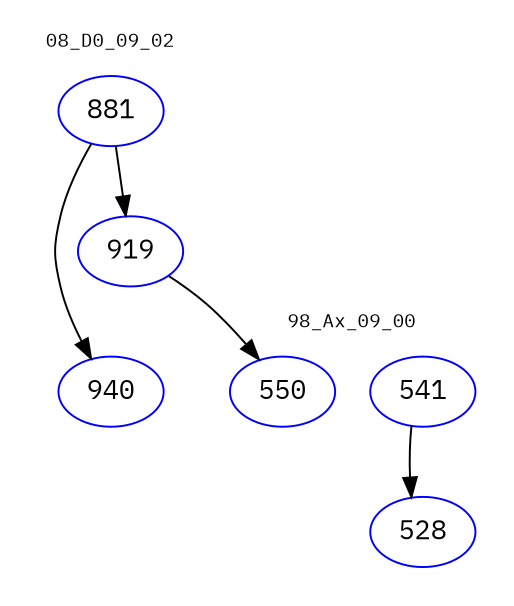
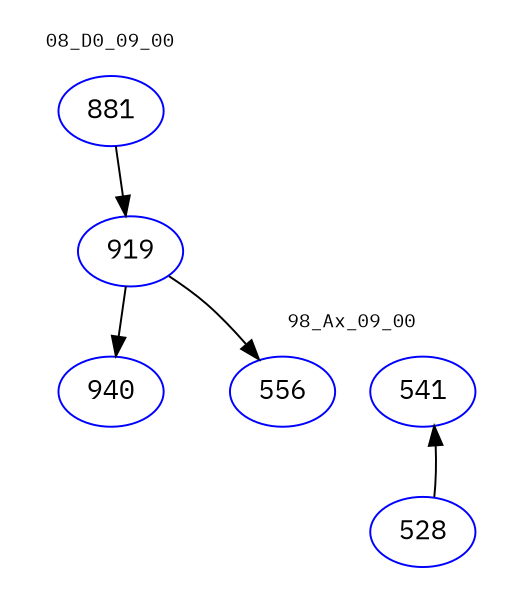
cluster "08_D0_09_02": label "08_D0_09_02" -> "08_D0_09_00"
edge "881" -> "940": now "919" -> "940"
node "550": label "550" -> "556"
edge "541" -> "528": reversed
